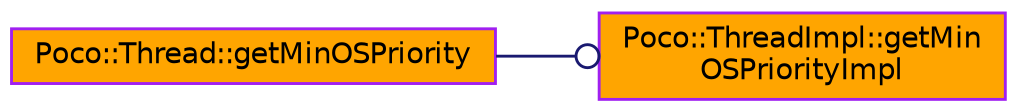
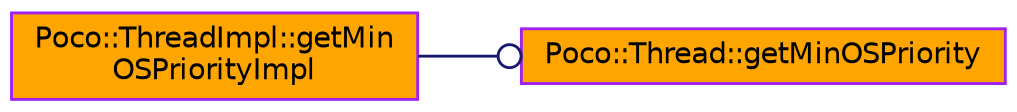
edge "Poco::Thread::getMinOSPriority" -> "Poco::ThreadImpl::getMin OSPriorityImpl": reversed
